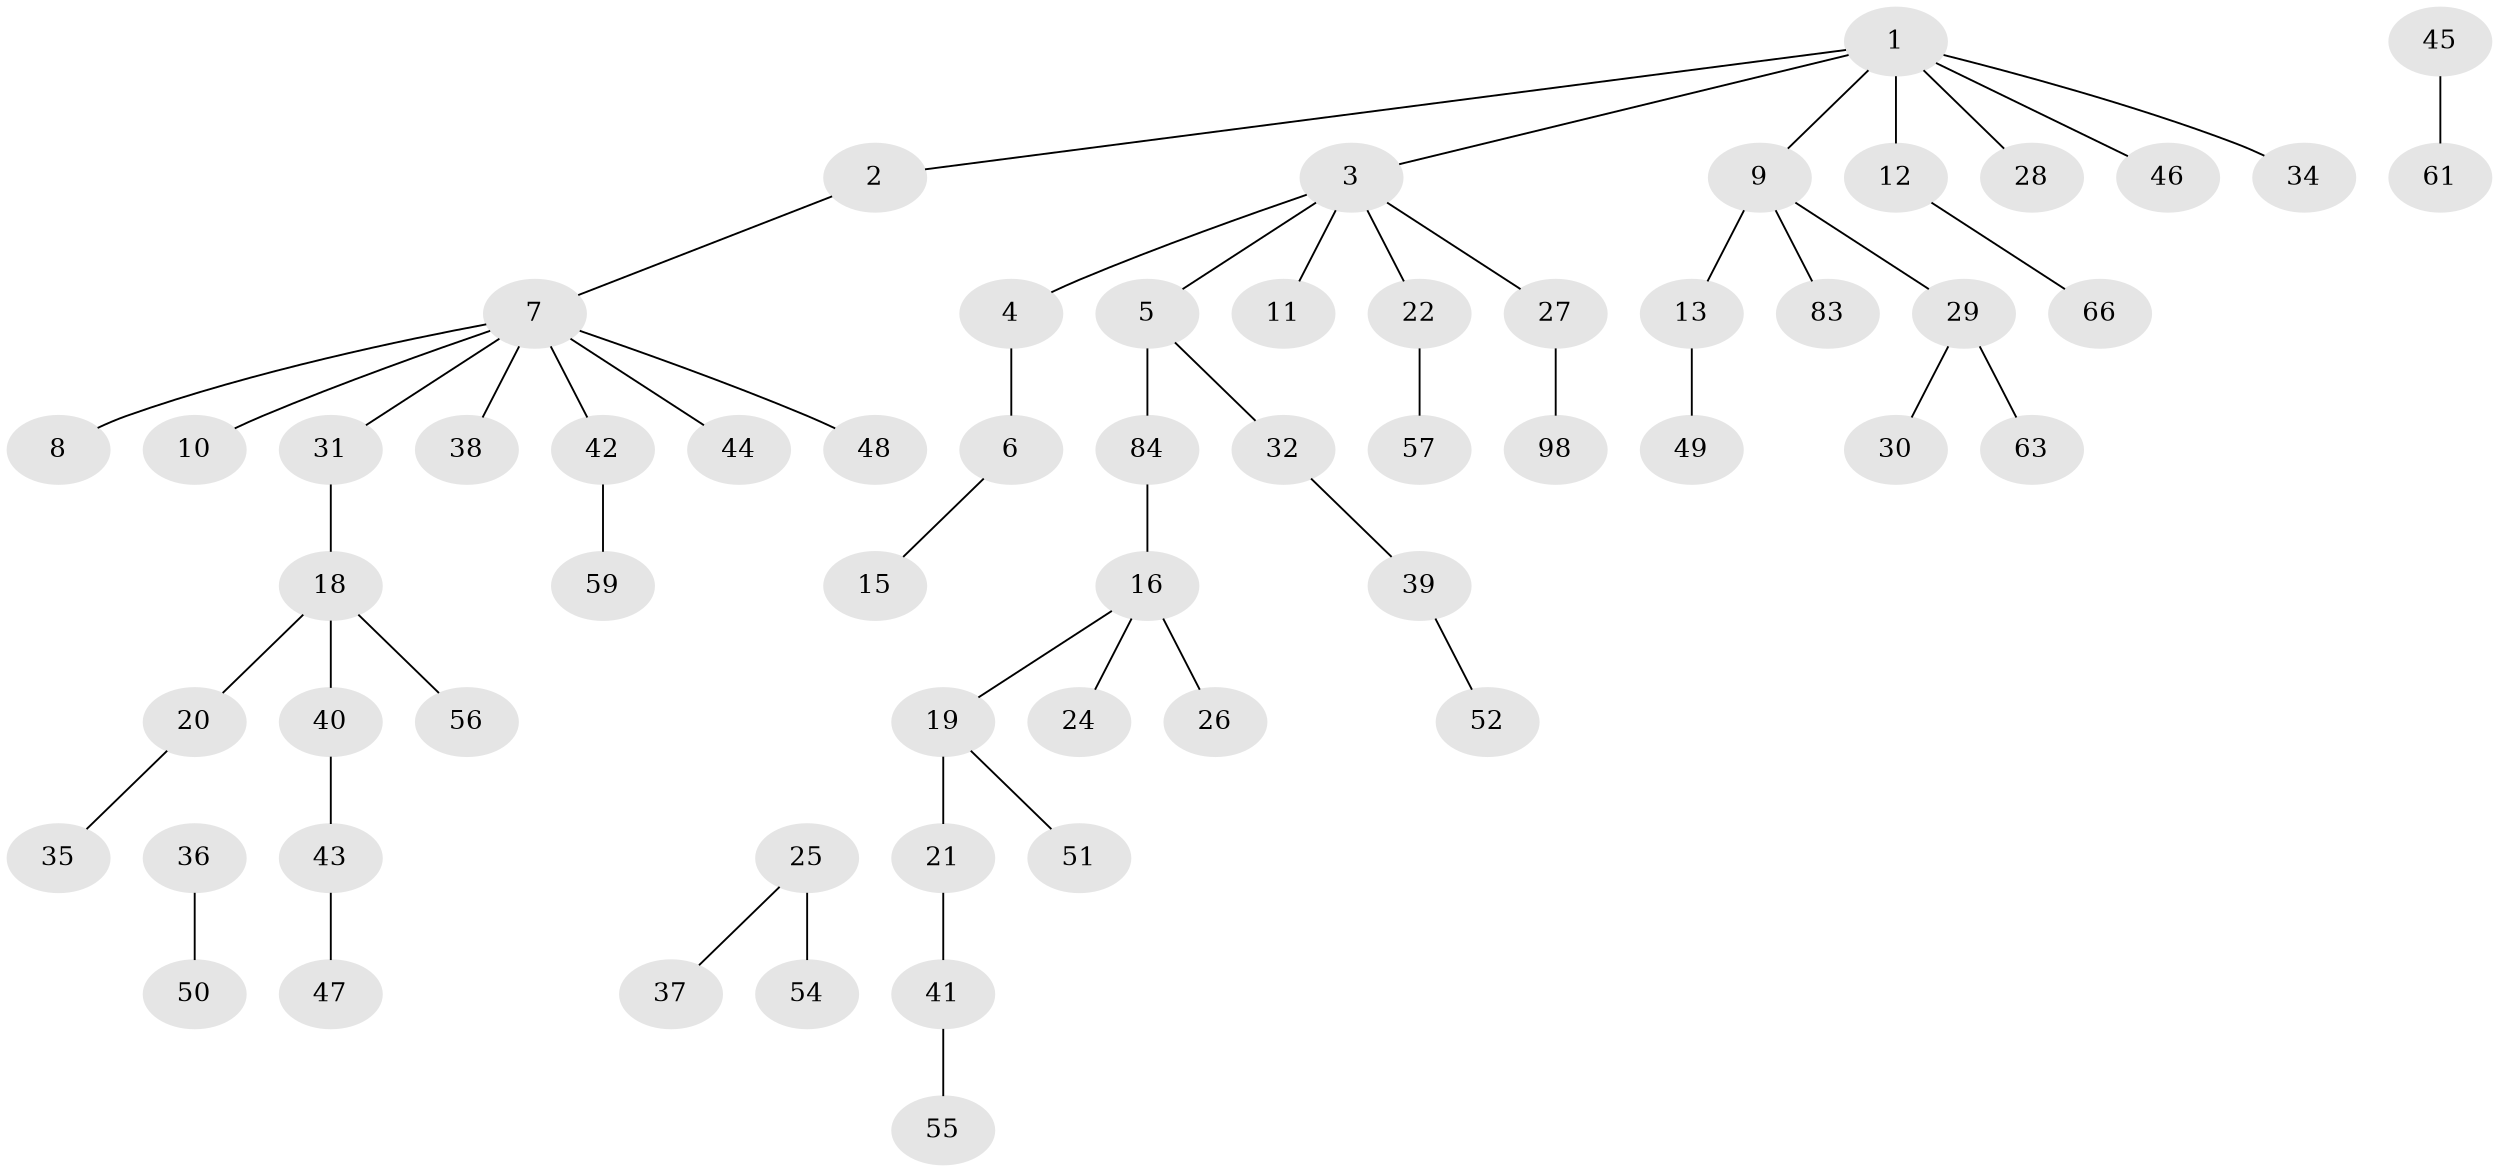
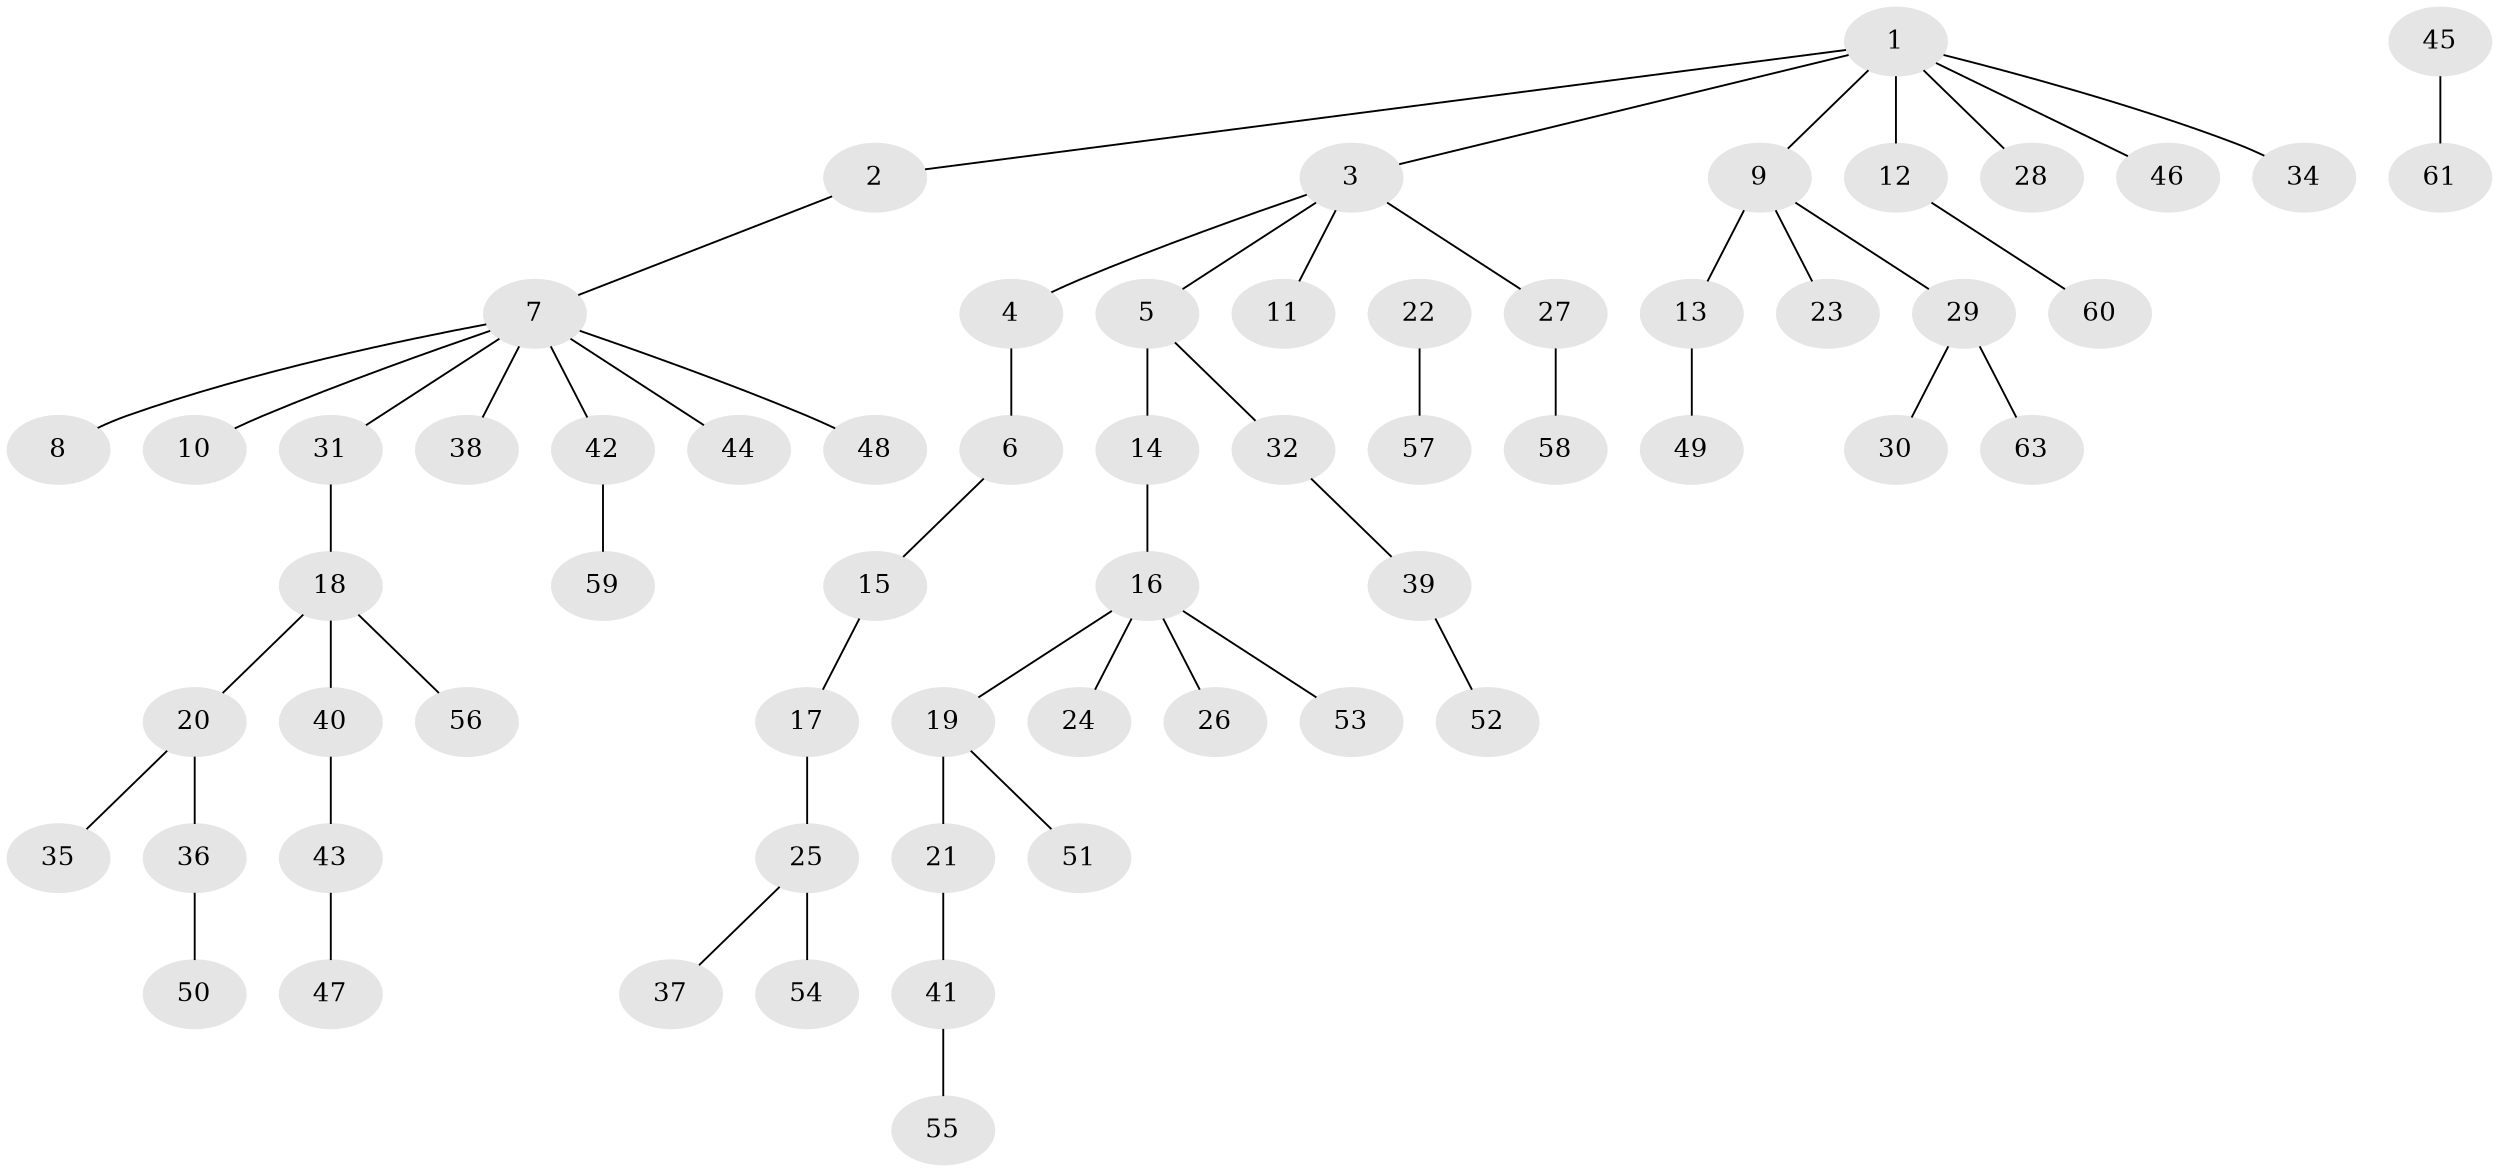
edge "3" -- "22": removed
node "83": label "83" -> "23"
node "66": label "66" -> "60"
node "84": label "84" -> "14"
node "98": label "98" -> "58"
node "17": added
node "53": added
edge "20" -- "36": added
